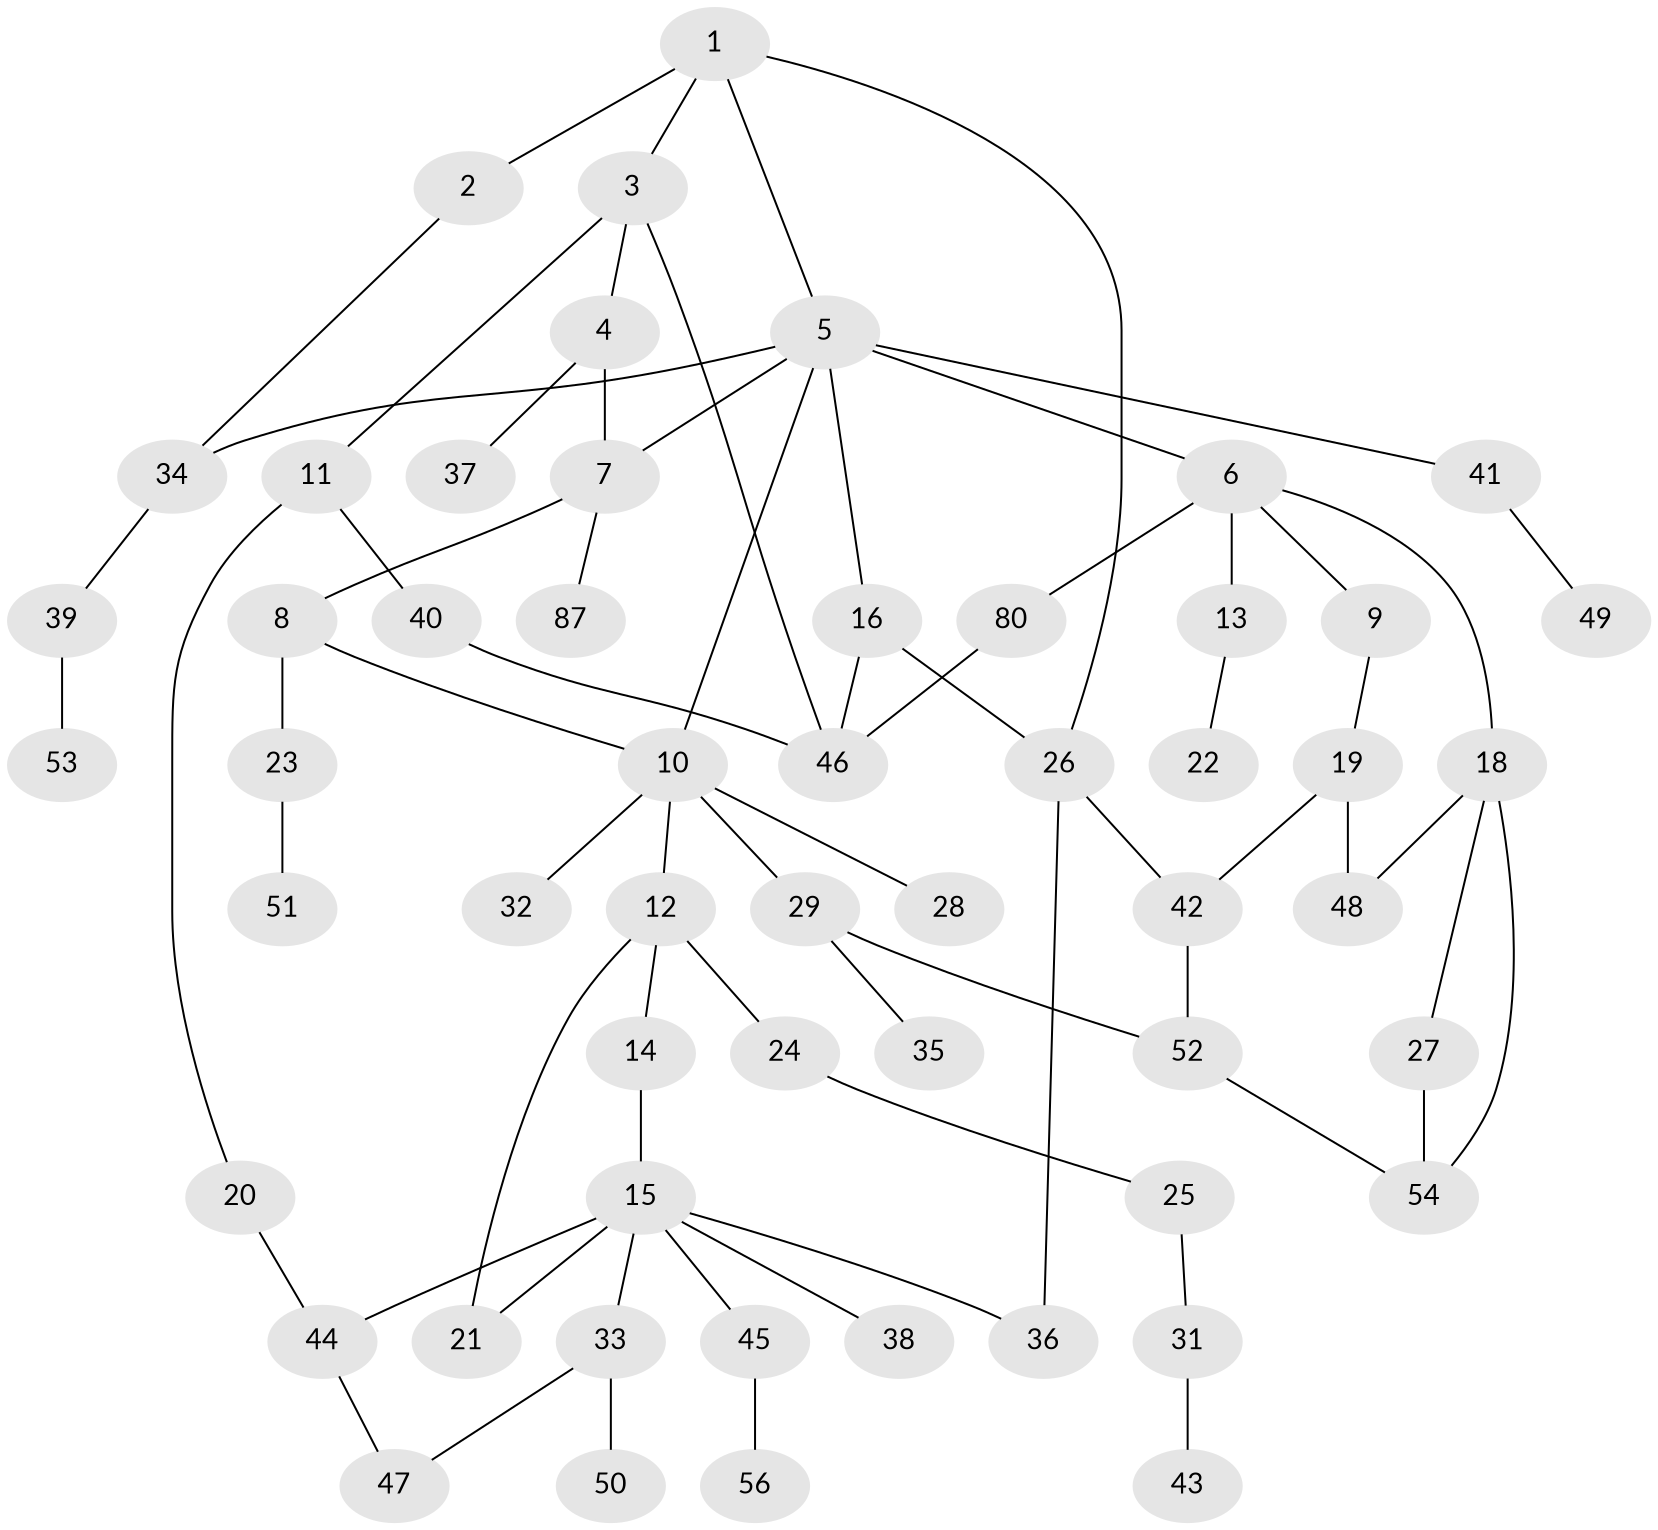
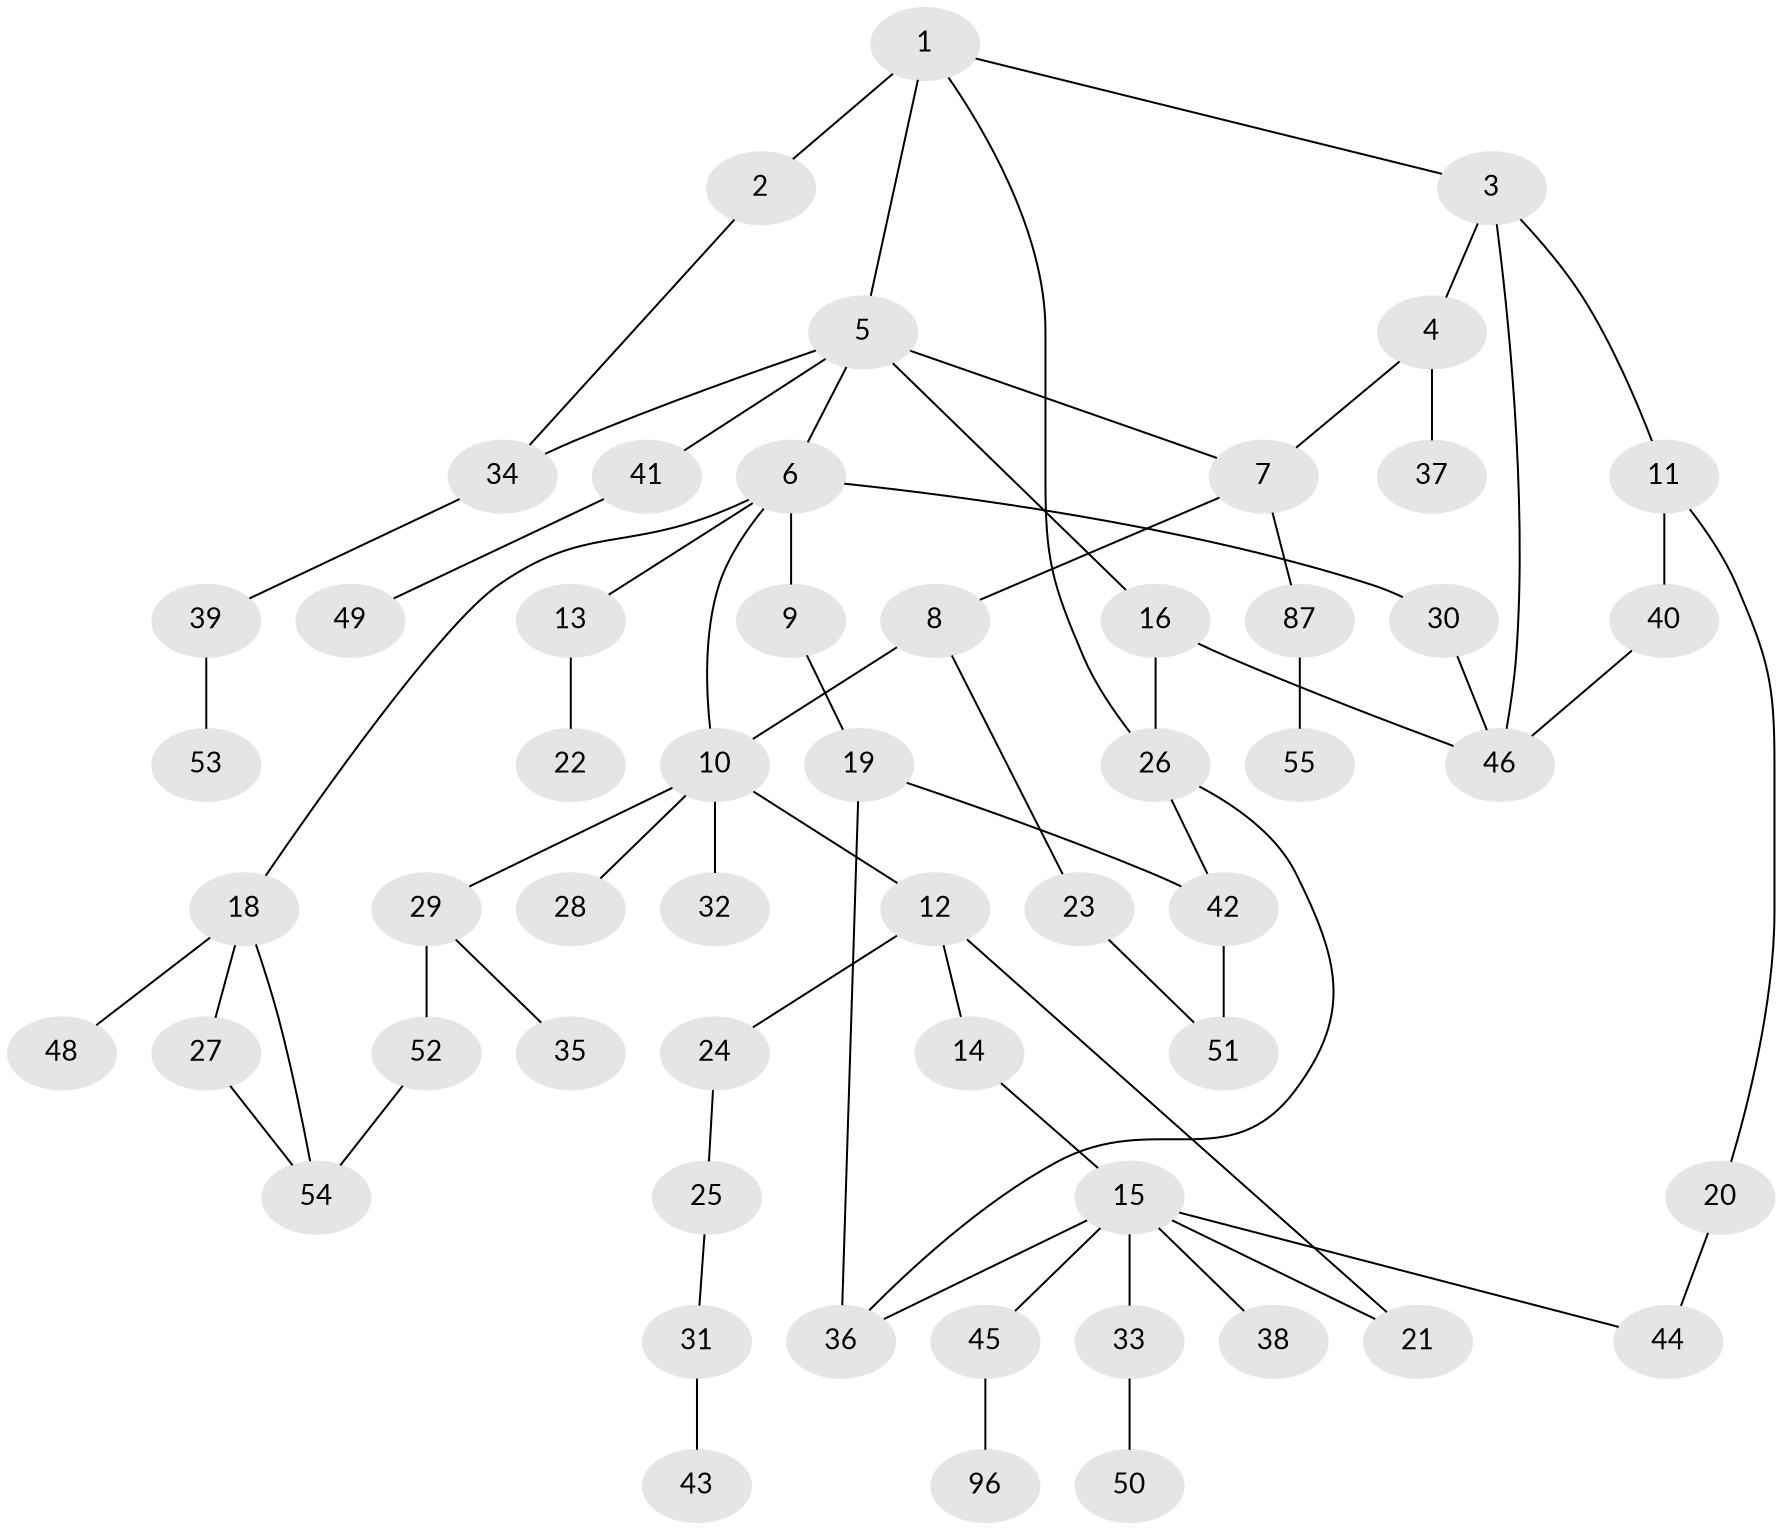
edge "5" -- "10": now "6" -- "10"
node "80": label "80" -> "30"
node "55": added
edge "19" -- "48": now "19" -- "36"
edge "42" -- "52": now "42" -- "51"
node "47": removed
node "56": label "56" -> "96"
